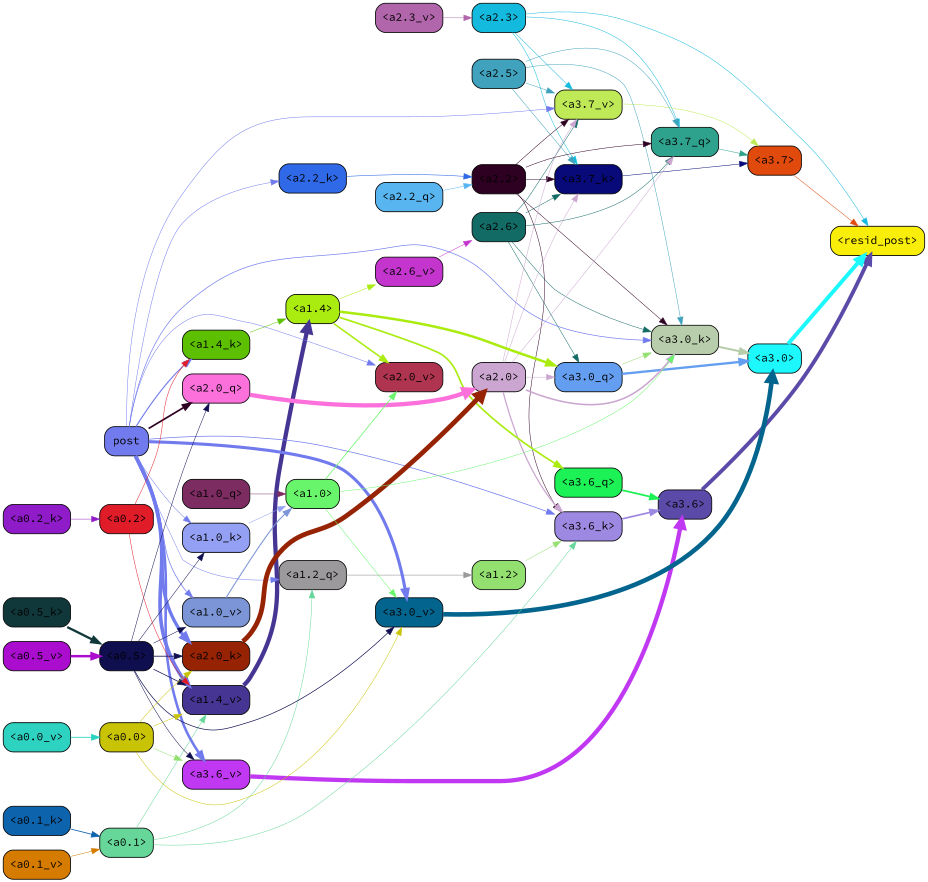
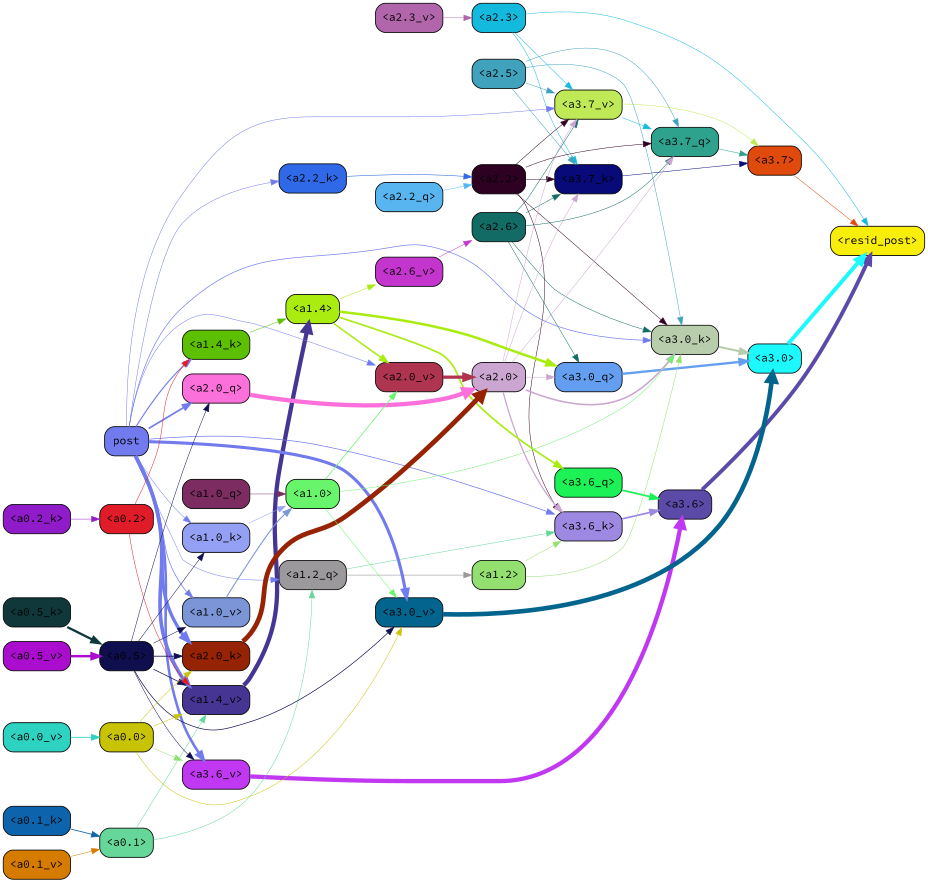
edge "<a2.3>" -> "<a3.7_q>": now "<a3.7_v>" -> "<a3.7_q>"
edge "<a3.0_q>" -> "<a3.0_k>": now "<a1.2>" -> "<a3.0_k>"
edge "<a2.0_v>" -> "<a2.0>": added
edge "post" -> "<a2.0_q>": color #2e0021 -> #717bed
edge "<a0.1>" -> "<a3.6_k>": now "<a1.2_q>" -> "<a3.6_k>"
